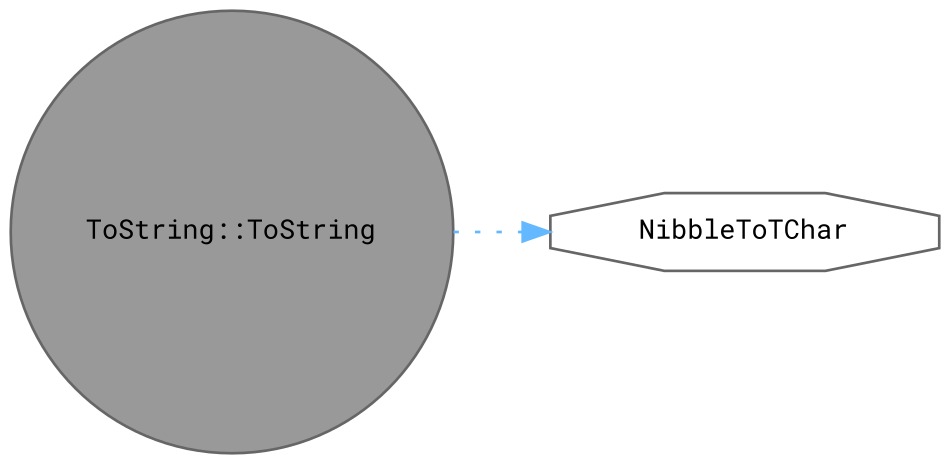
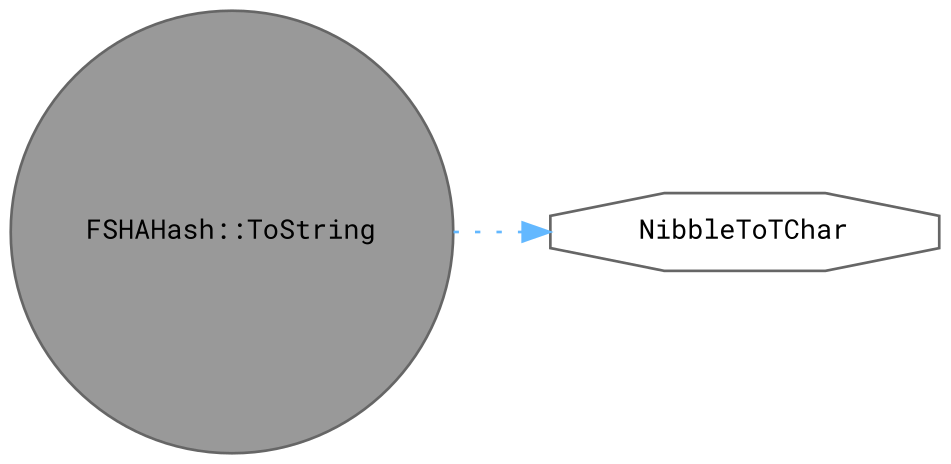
node "ToString::ToString": label "ToString::ToString" -> "FSHAHash::ToString"
